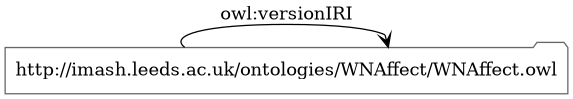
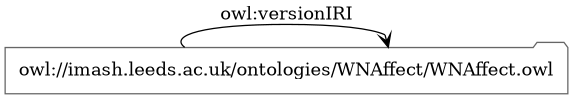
node "http://imash.leeds.ac.uk/ontologies/WNAffect/WNAffect.owl": label "http://imash.leeds.ac.uk/ontologies/WNAffect/WNAffect.owl" -> "owl://imash.leeds.ac.uk/ontologies/WNAffect/WNAffect.owl"
